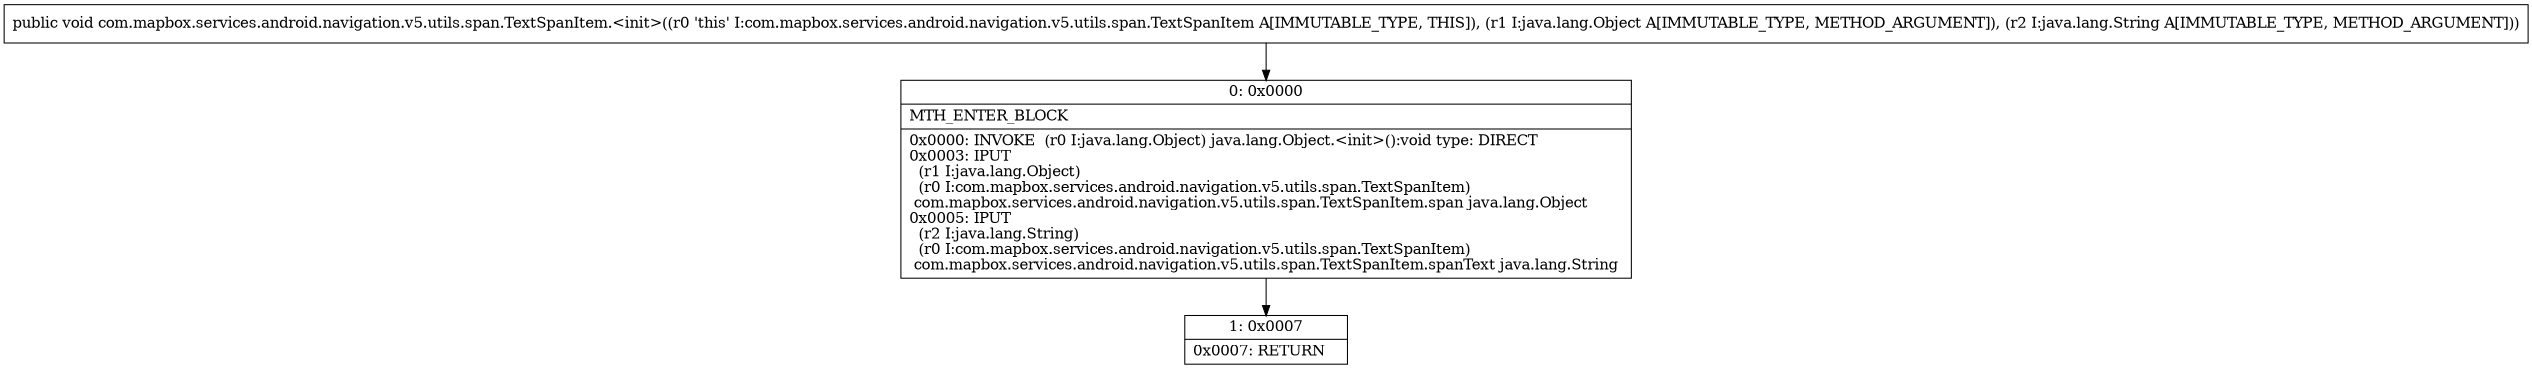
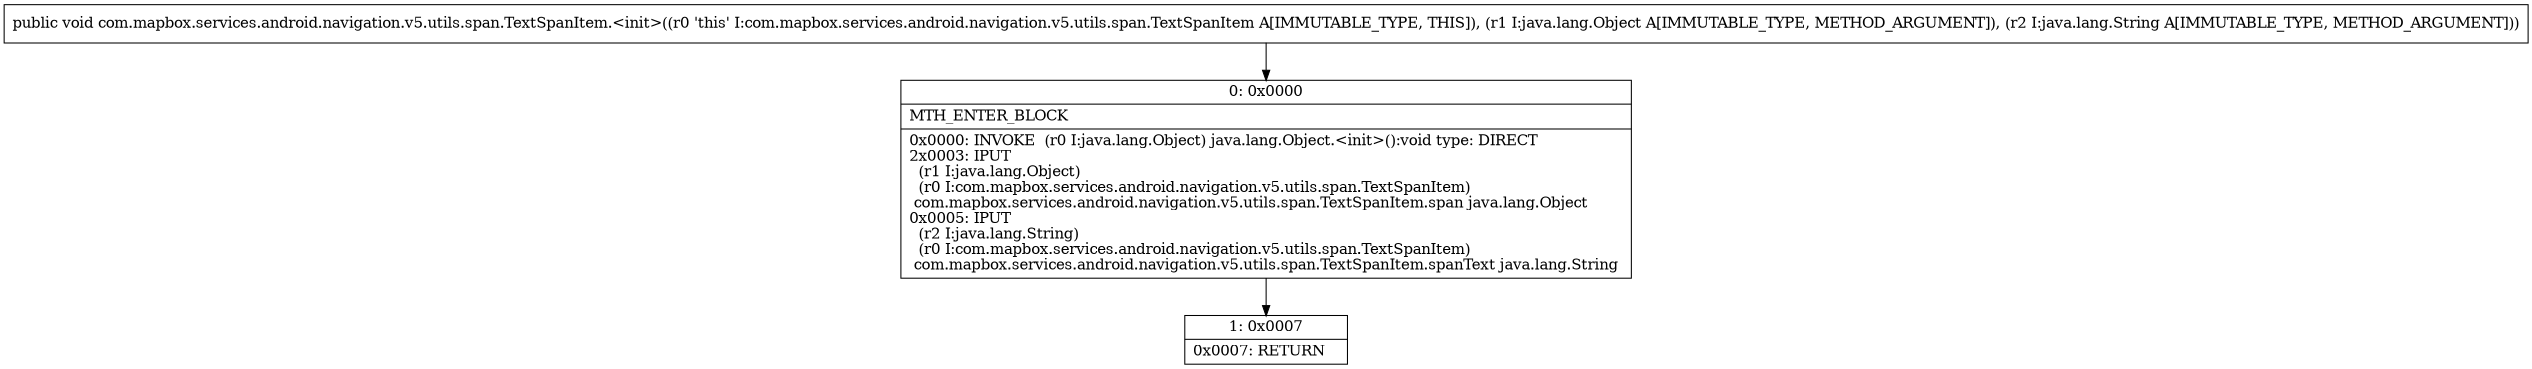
node "0: 0x0000": text "0x0003: IPUT" -> "2x0003: IPUT"
